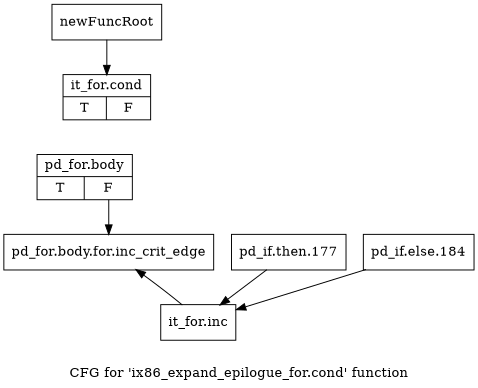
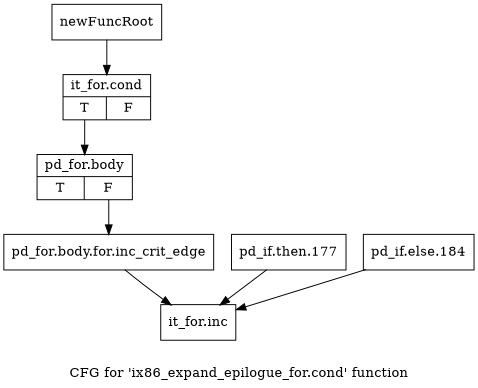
edge "it_for.cond" -> "pd_for.body": added
edge "it_for.inc" -> "pd_for.body.for.inc_crit_edge": reversed
